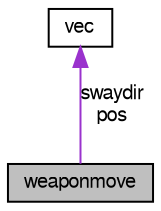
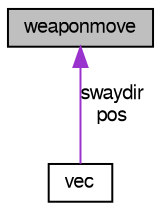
edge "weaponmove" -> "vec": reversed
